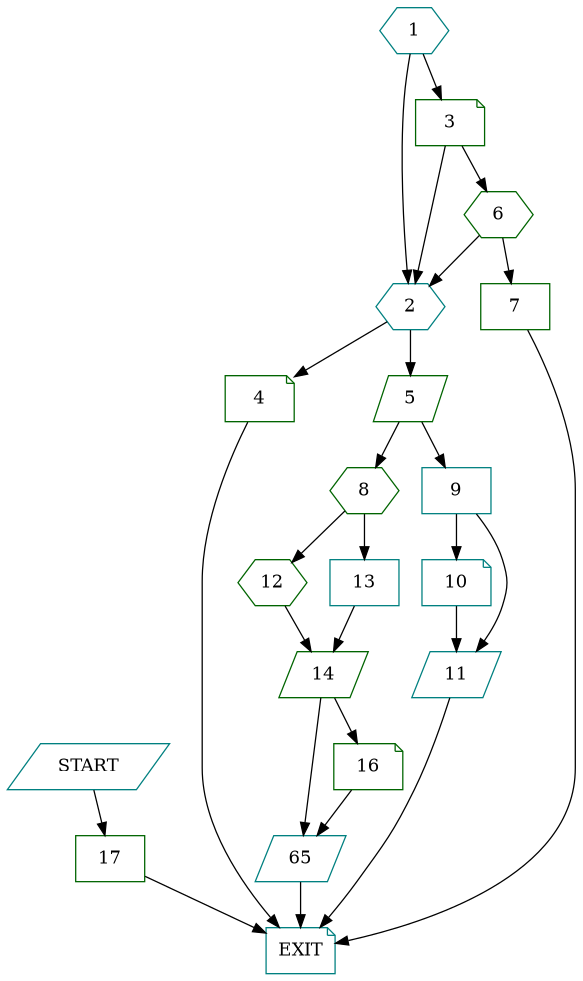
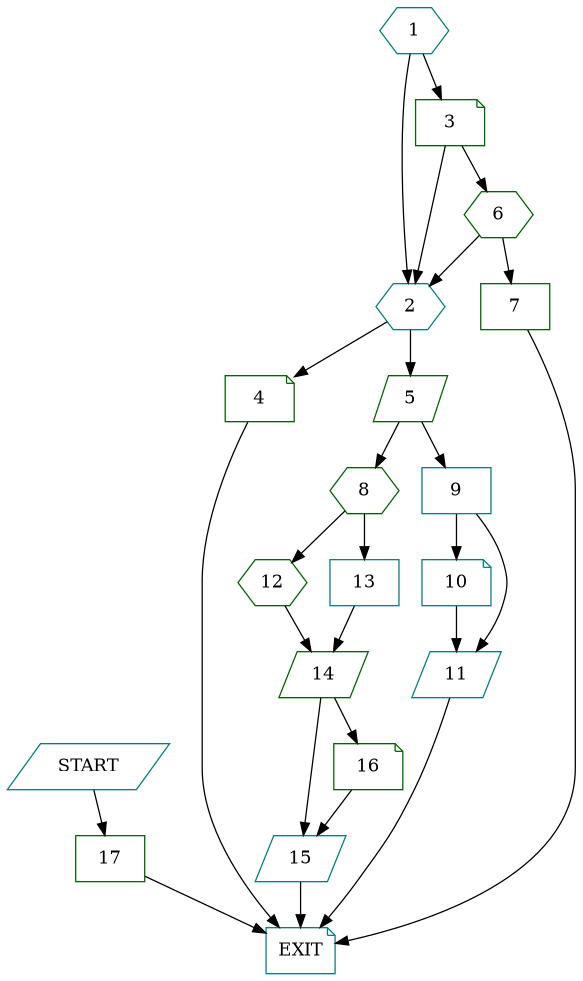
node "65": label "65" -> "15"
